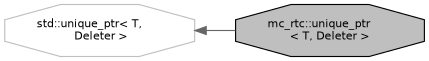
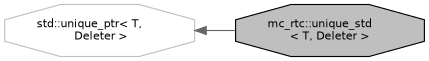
node "mc_rtc::unique_ptr < T, Deleter >": label "mc_rtc::unique_ptr < T, Deleter >" -> "mc_rtc::unique_std < T, Deleter >"
